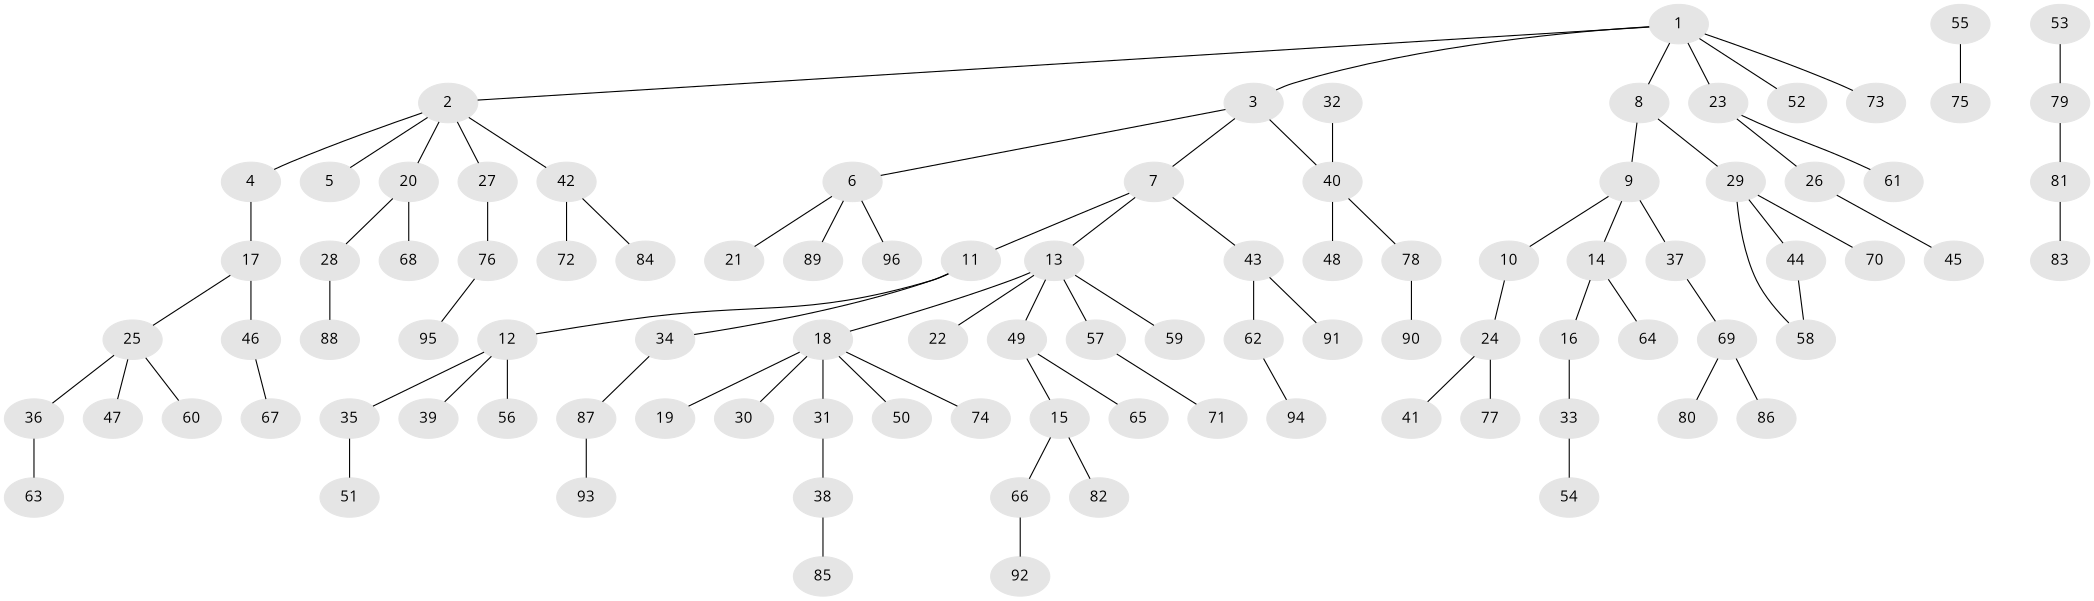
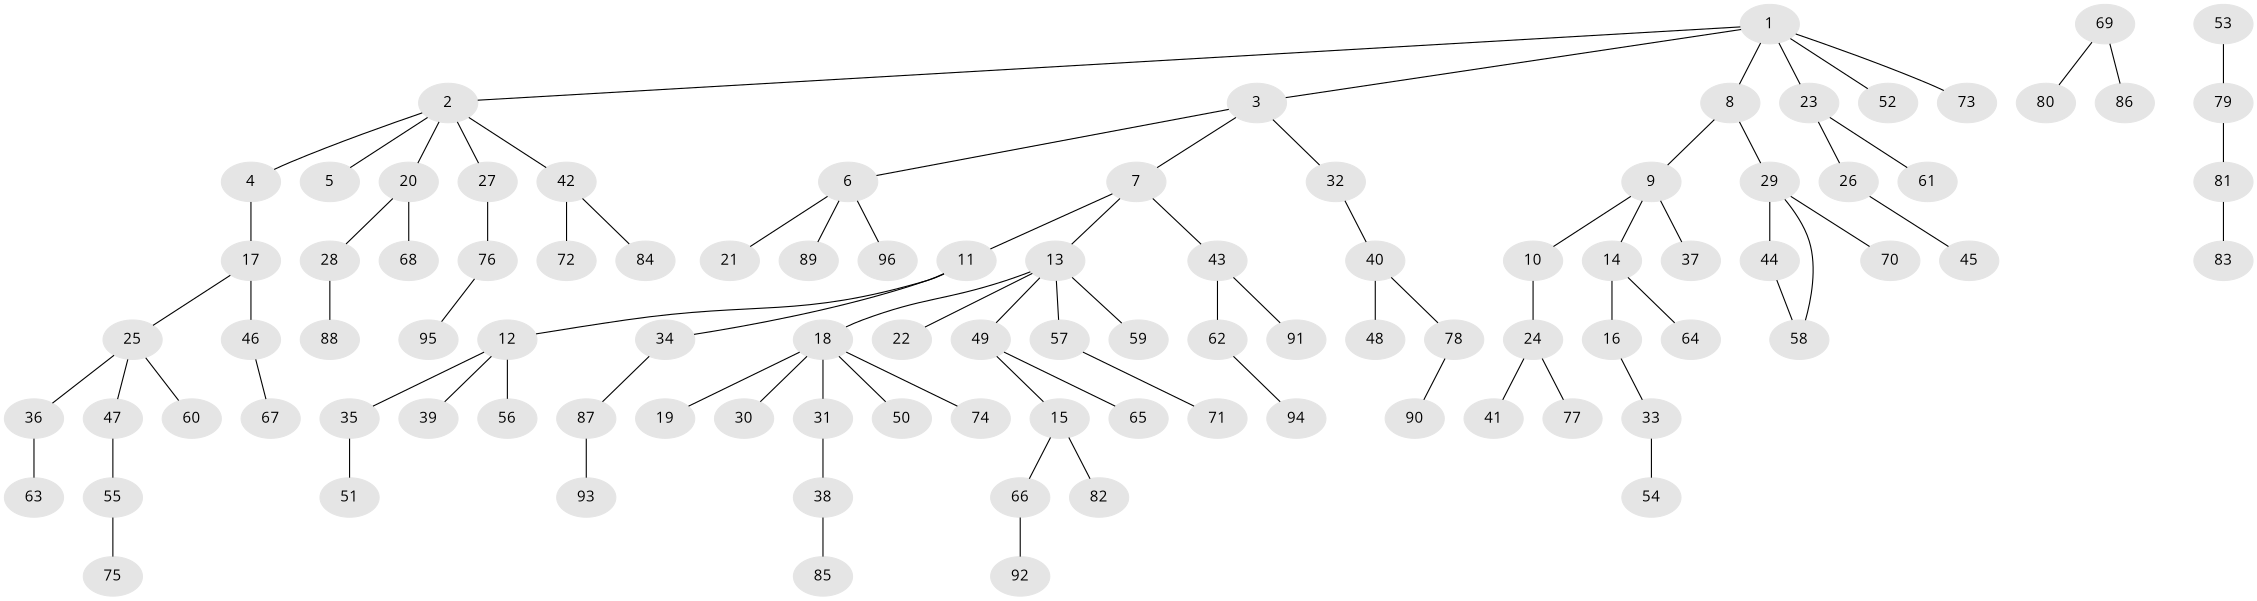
edge "3" -- "40": now "3" -- "32"
edge "37" -- "69": removed
edge "47" -- "55": added
